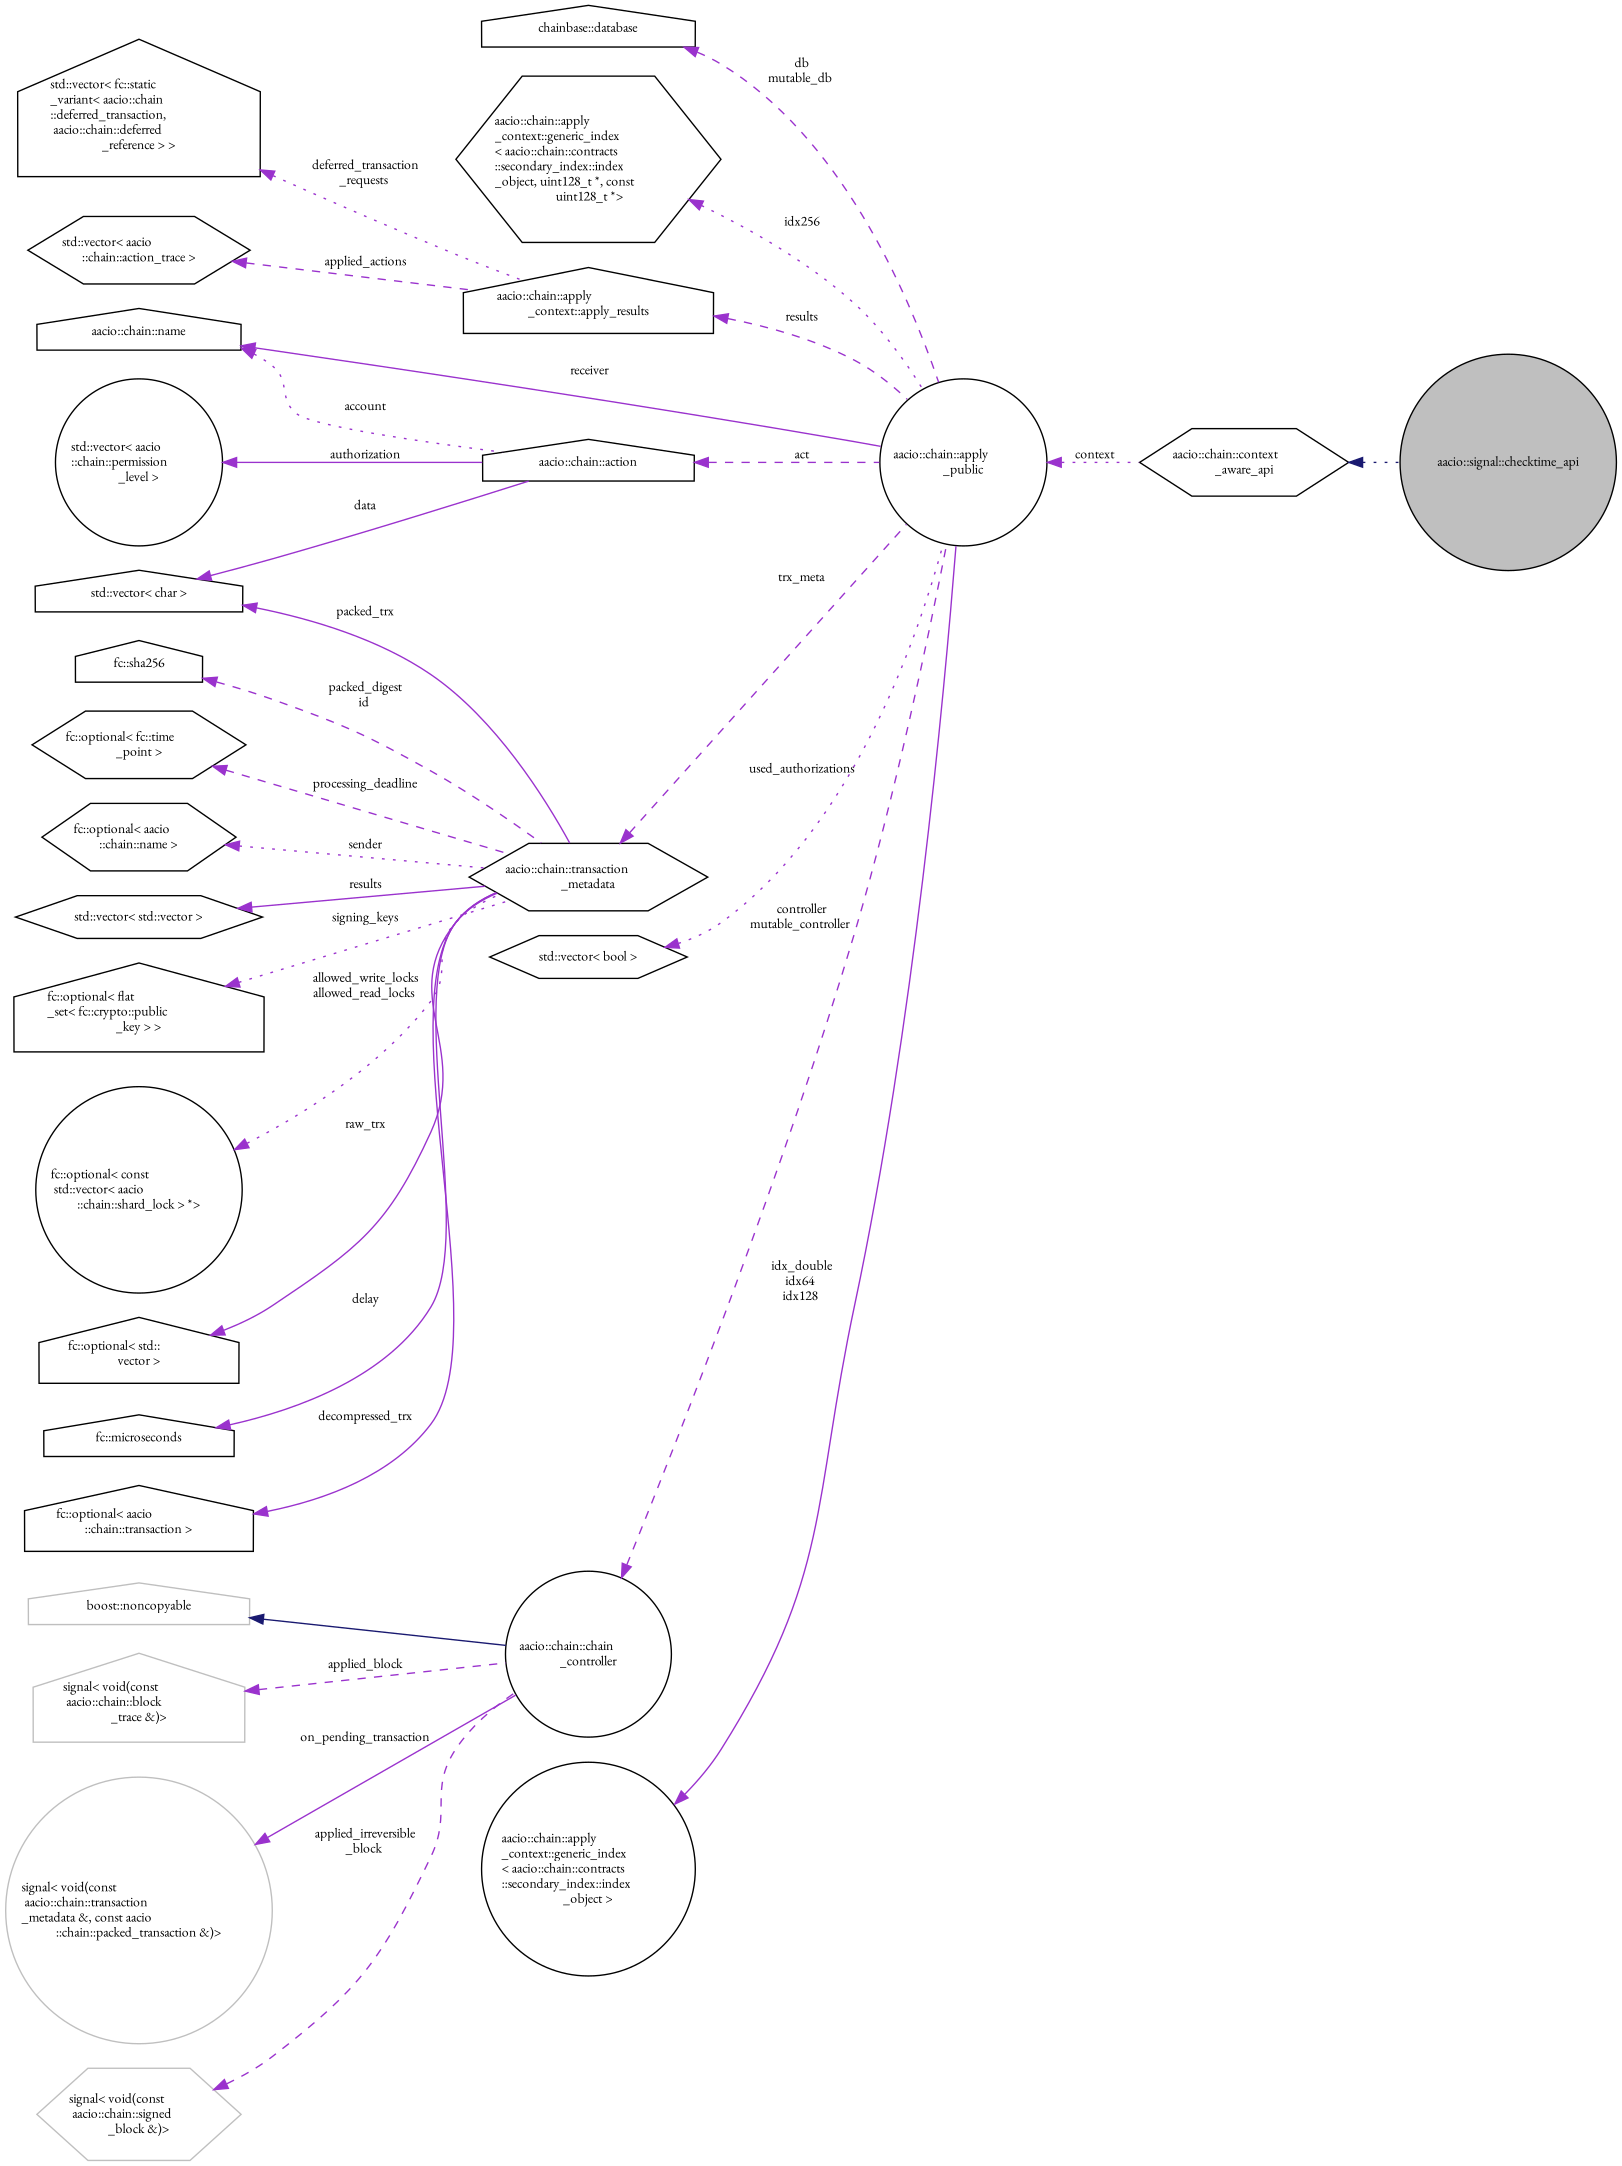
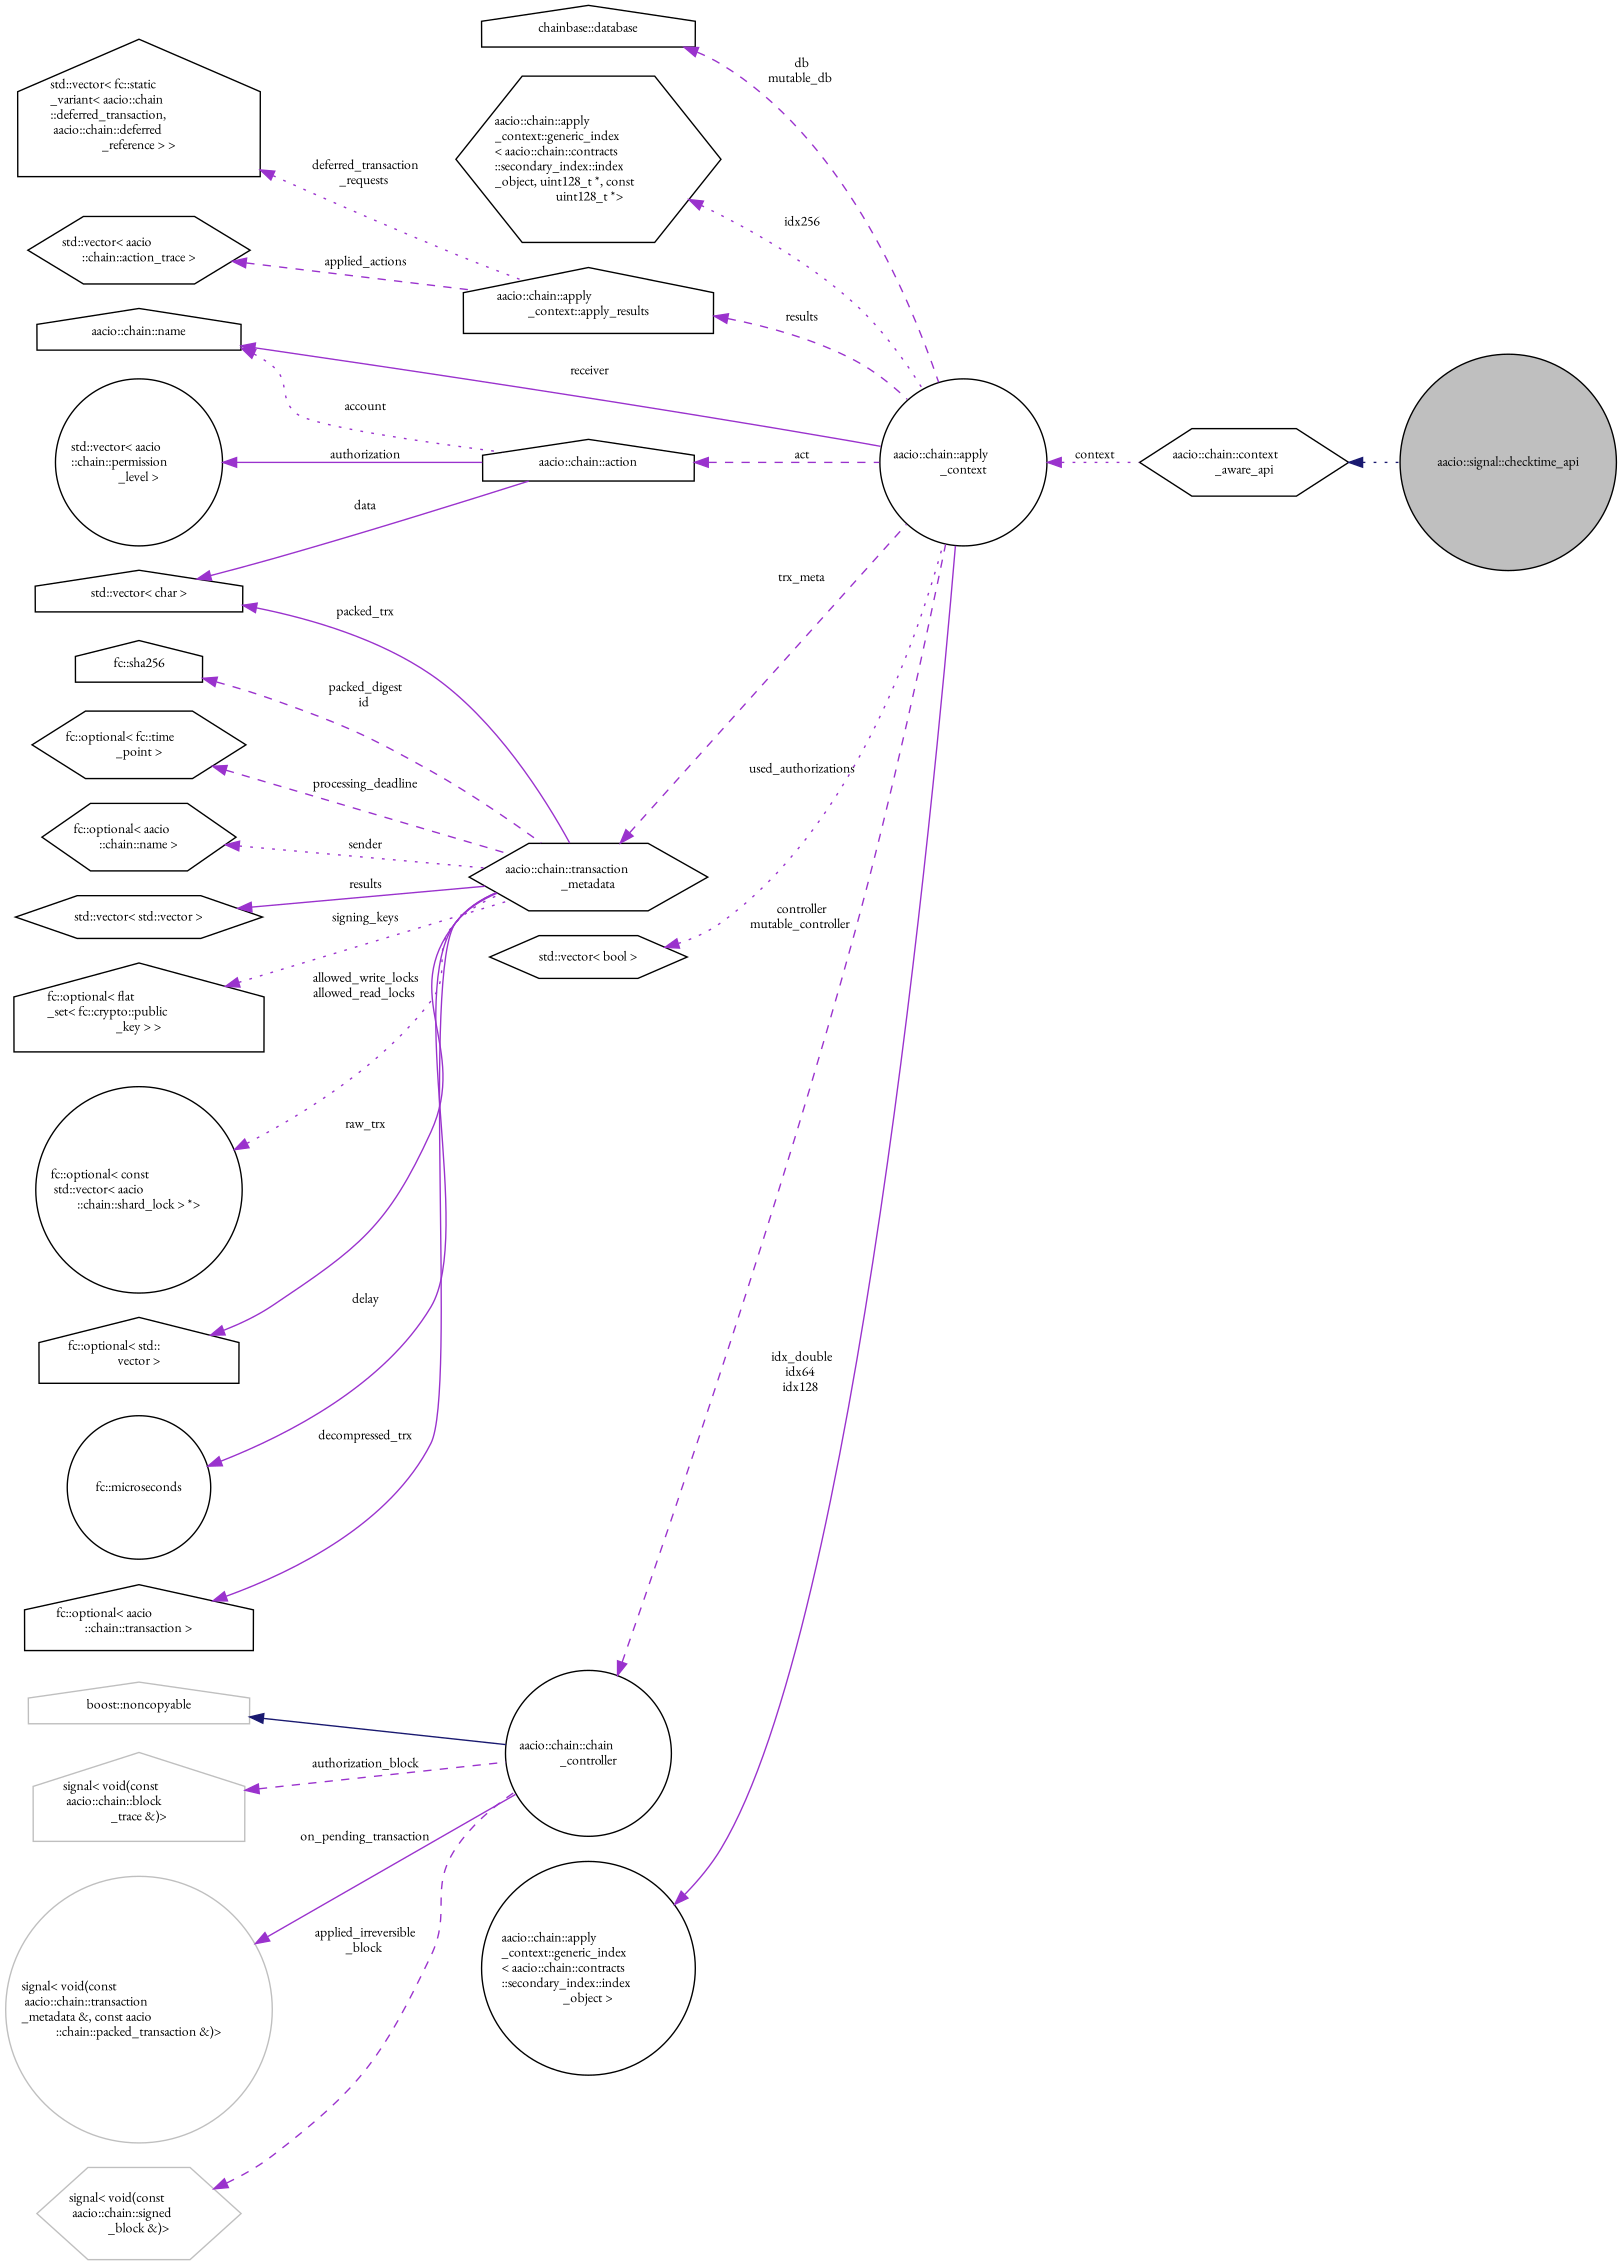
node "aacio::chain::apply _public": label "aacio::chain::apply _public" -> "aacio::chain::apply _context"
node "fc::microseconds": shape house -> circle
edge "aacio::chain::chain _controller" -> "signal< void(const aacio::chain::block _trace &)>": label " applied_block" -> " authorization_block"
